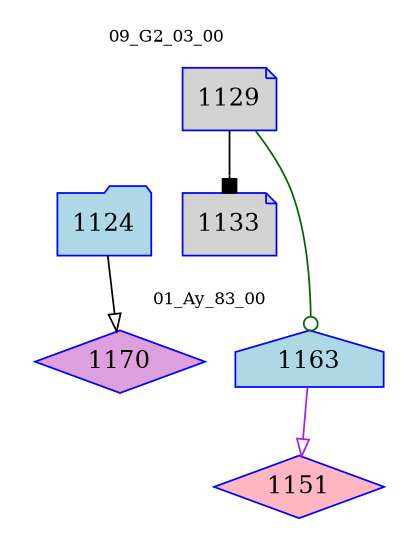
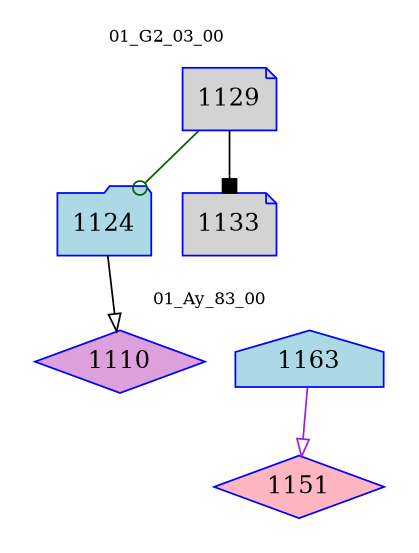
cluster "09_G2_03_00": label "09_G2_03_00" -> "01_G2_03_00"
edge "1129" -> "1163": now "1129" -> "1124"
node "1170": label "1170" -> "1110"
